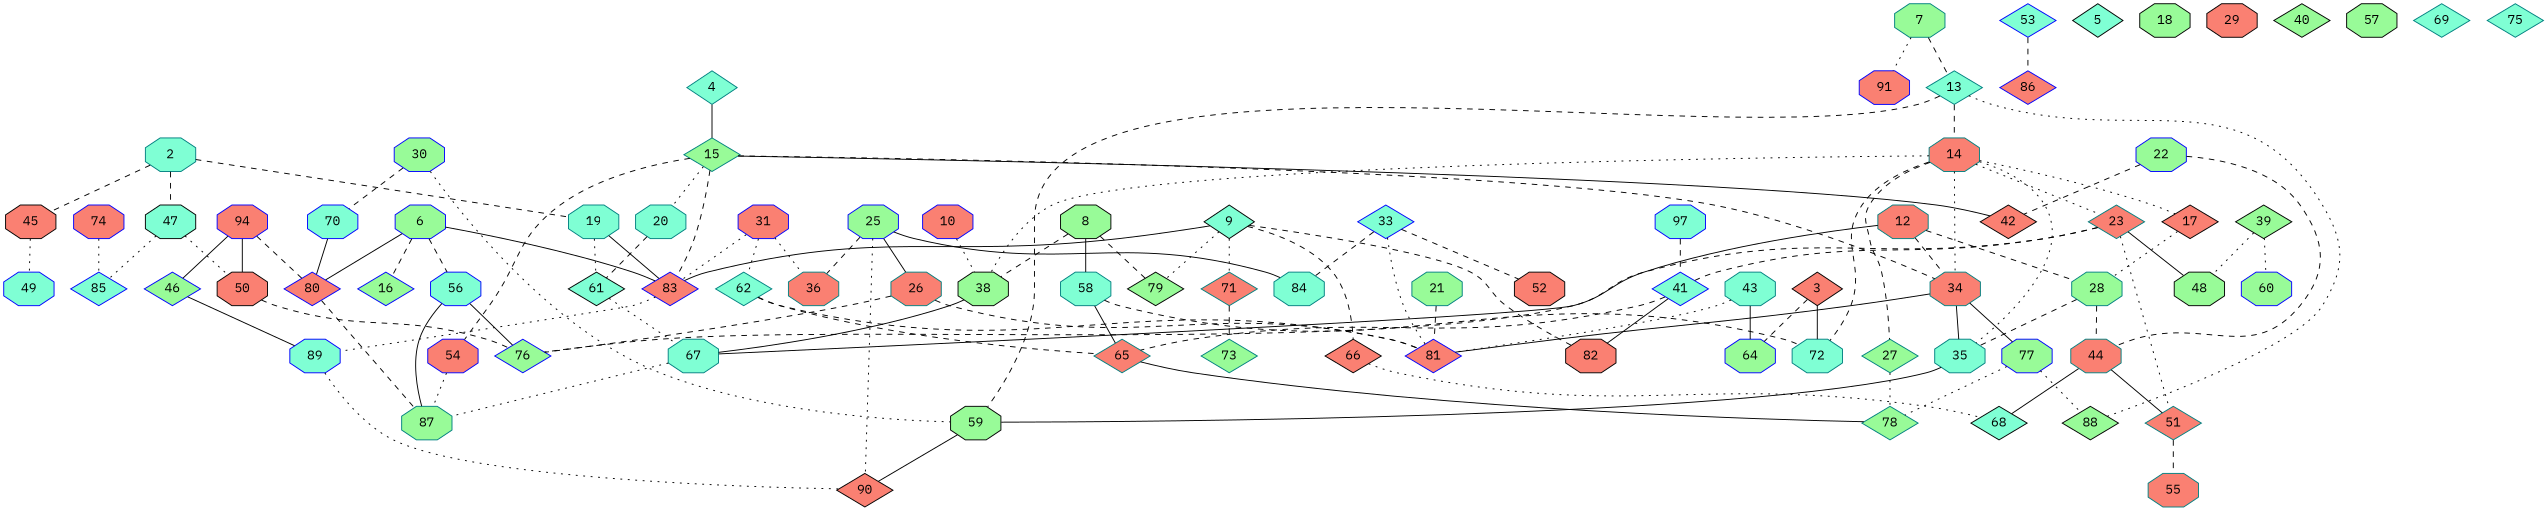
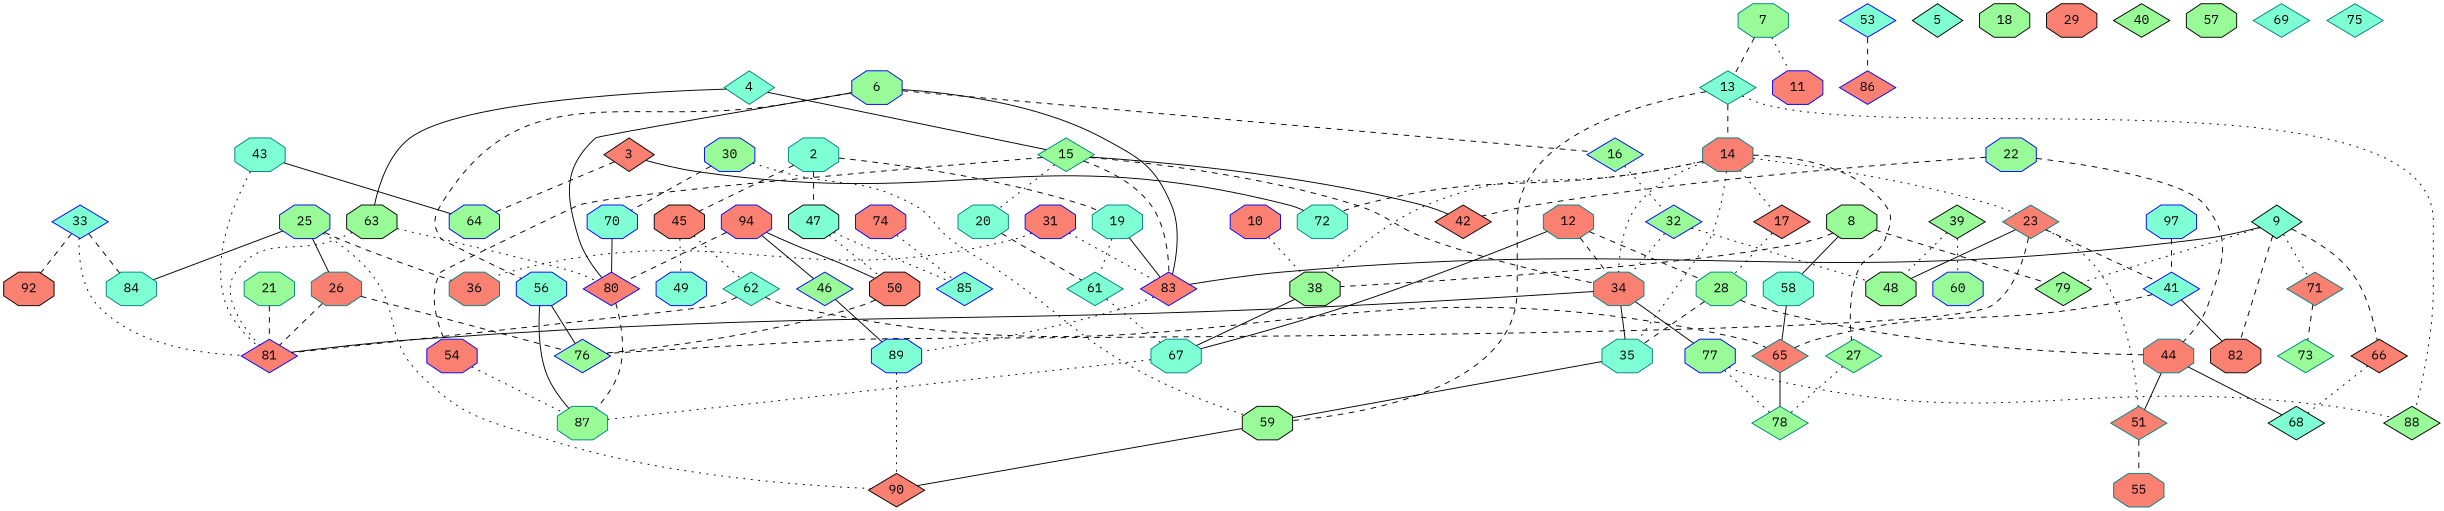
node "91": label "91" -> "11"
node "63": added
node "32": added
edge "31" -- "62": now "45" -- "62"
node "61": color black -> teal
node "52": label "52" -> "92"
edge "58" -- "72": removed
